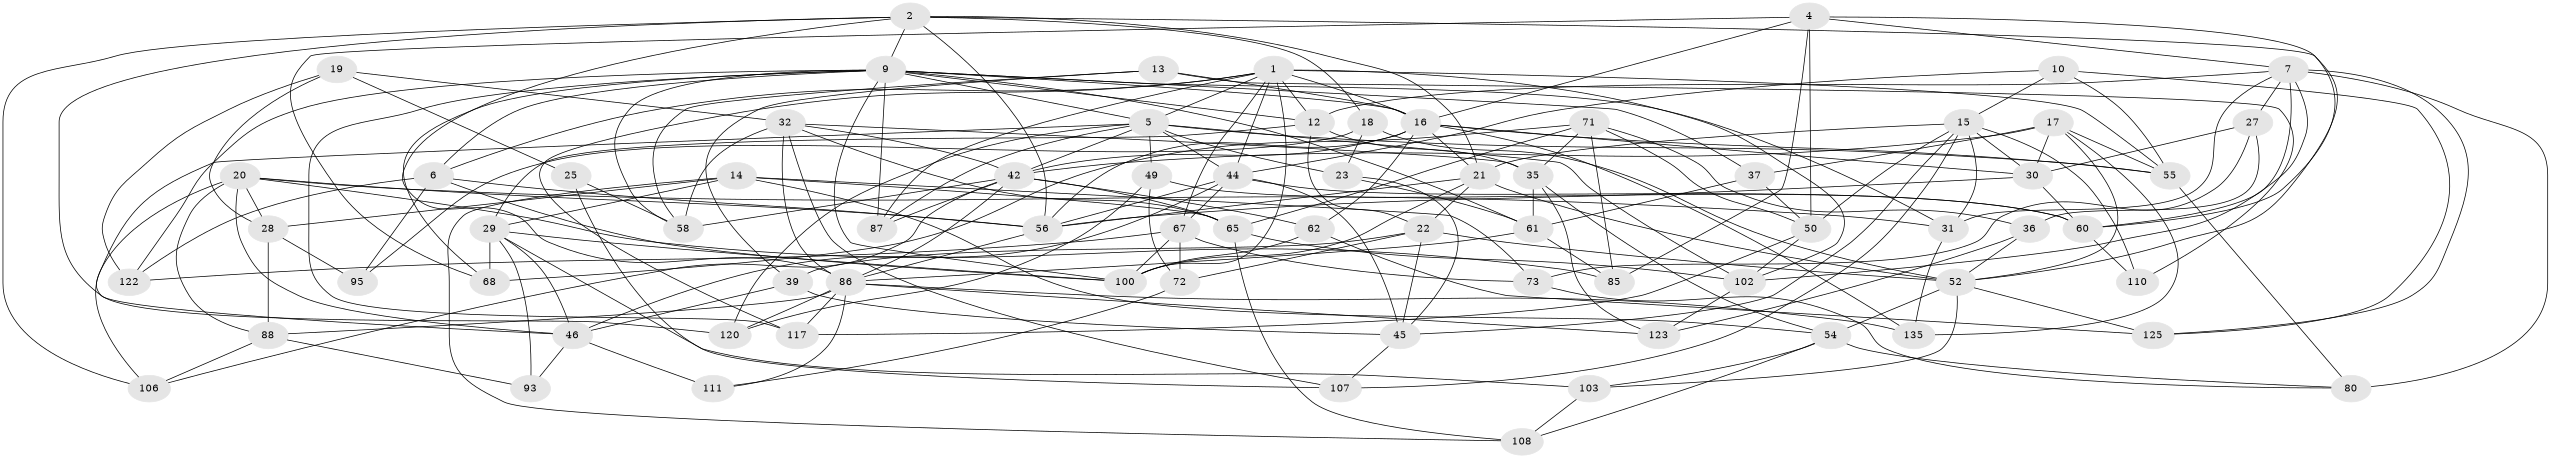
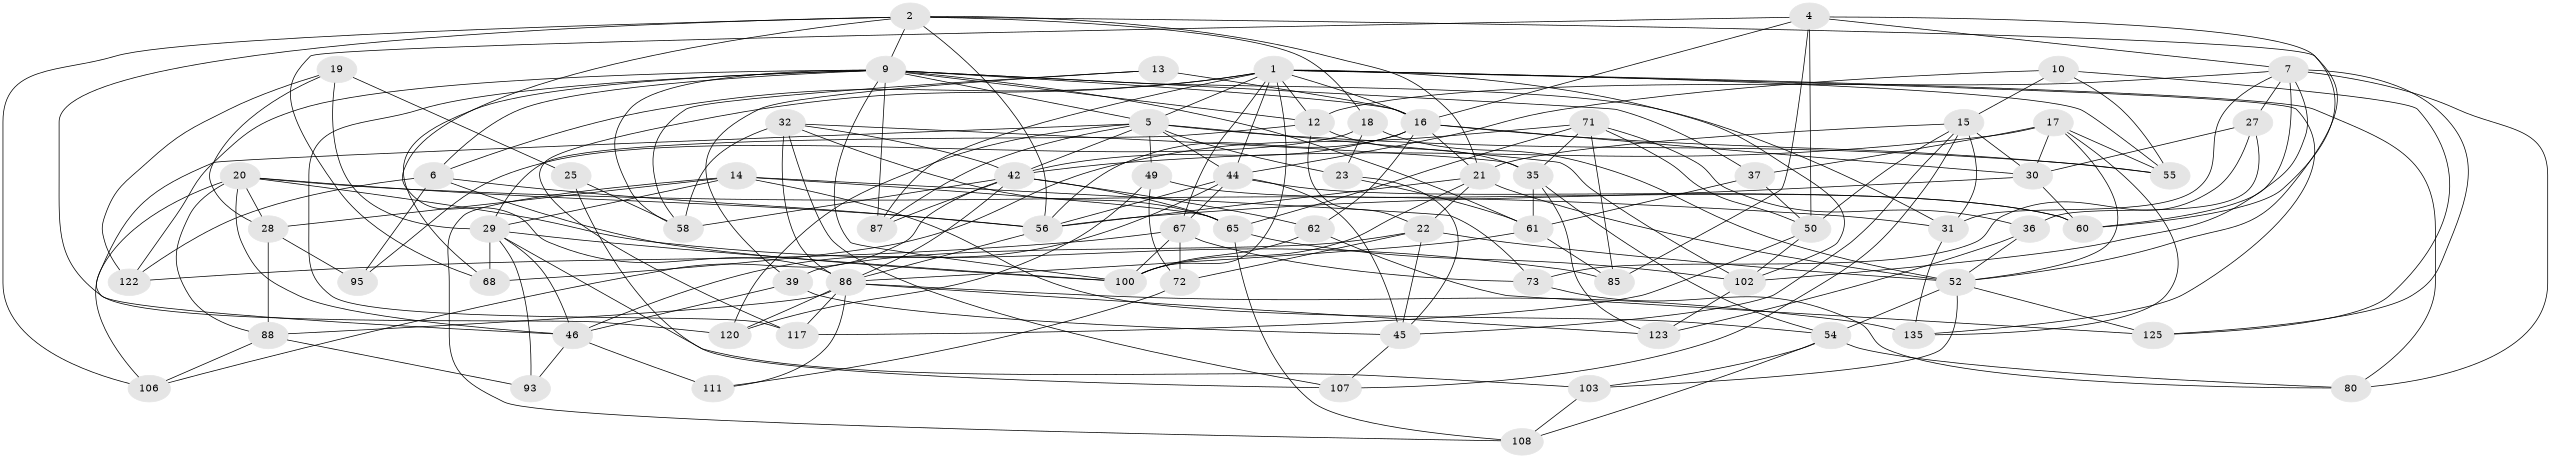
edge "19" -- "32": now "19" -- "29"
edge "16" -- "135": now "1" -- "135"
node "110": removed
edge "55" -- "80": now "1" -- "80"
